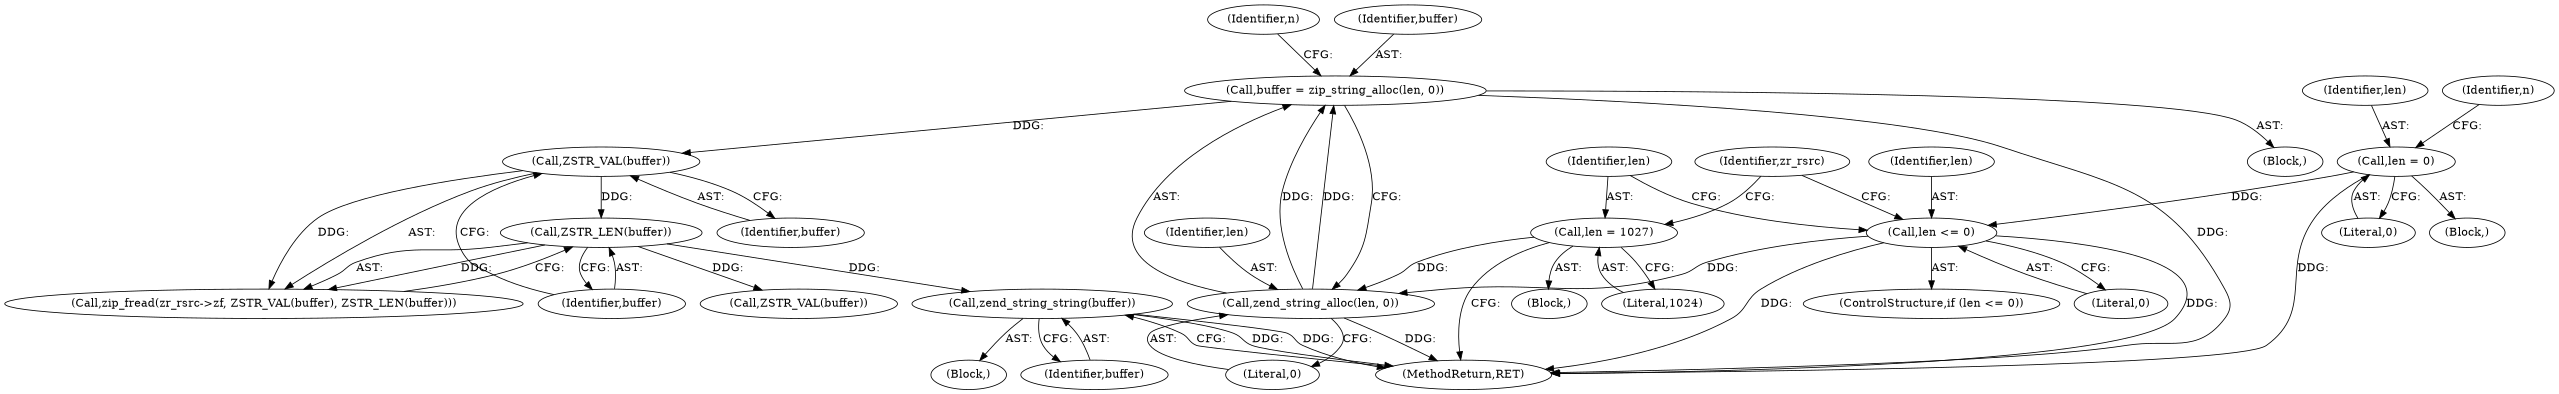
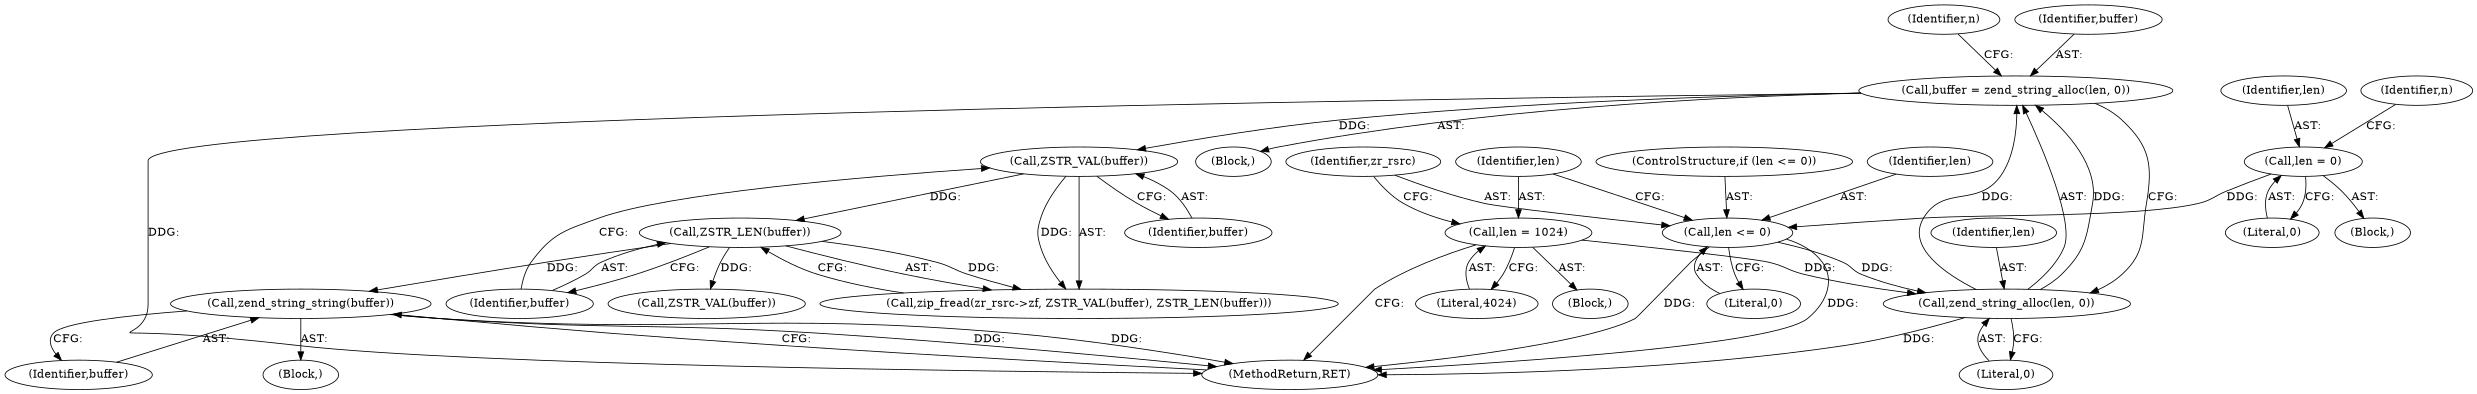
node "(Call,buffer = zip_string_alloc(len, 0))": label "(Call,buffer = zip_string_alloc(len, 0))" -> "(Call,buffer = zend_string_alloc(len, 0))"
edge "(Identifier,zr_rsrc)" -> "(Call,len <= 0)": label "CFG: " -> "AST: "
node "(Call,len = 1027)": label "(Call,len = 1027)" -> "(Call,len = 1024)"
edge "(Call,len <= 0)" -> "(ControlStructure,if (len <= 0))": reversed
node "(Literal,1024)": label "(Literal,1024)" -> "(Literal,4024)"
edge "(Call,len = 0)" -> "(MethodReturn,RET)": removed, label "DDG:"
